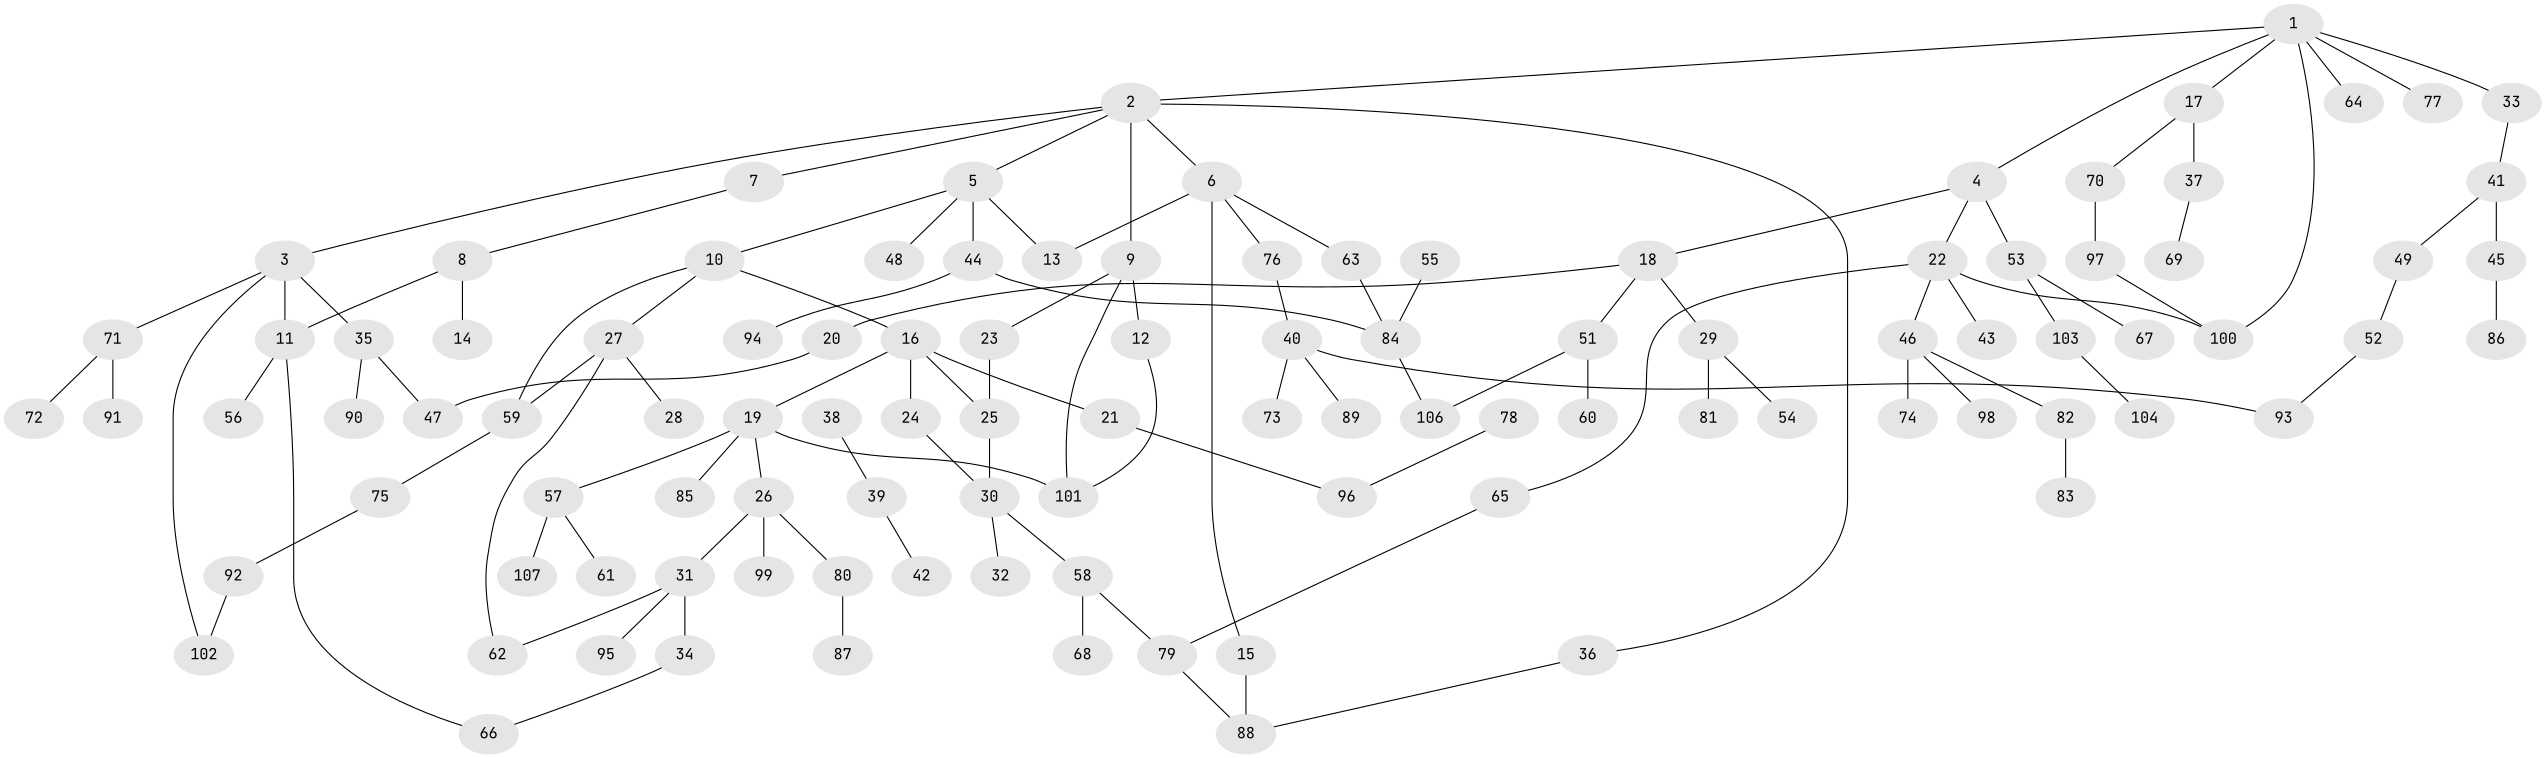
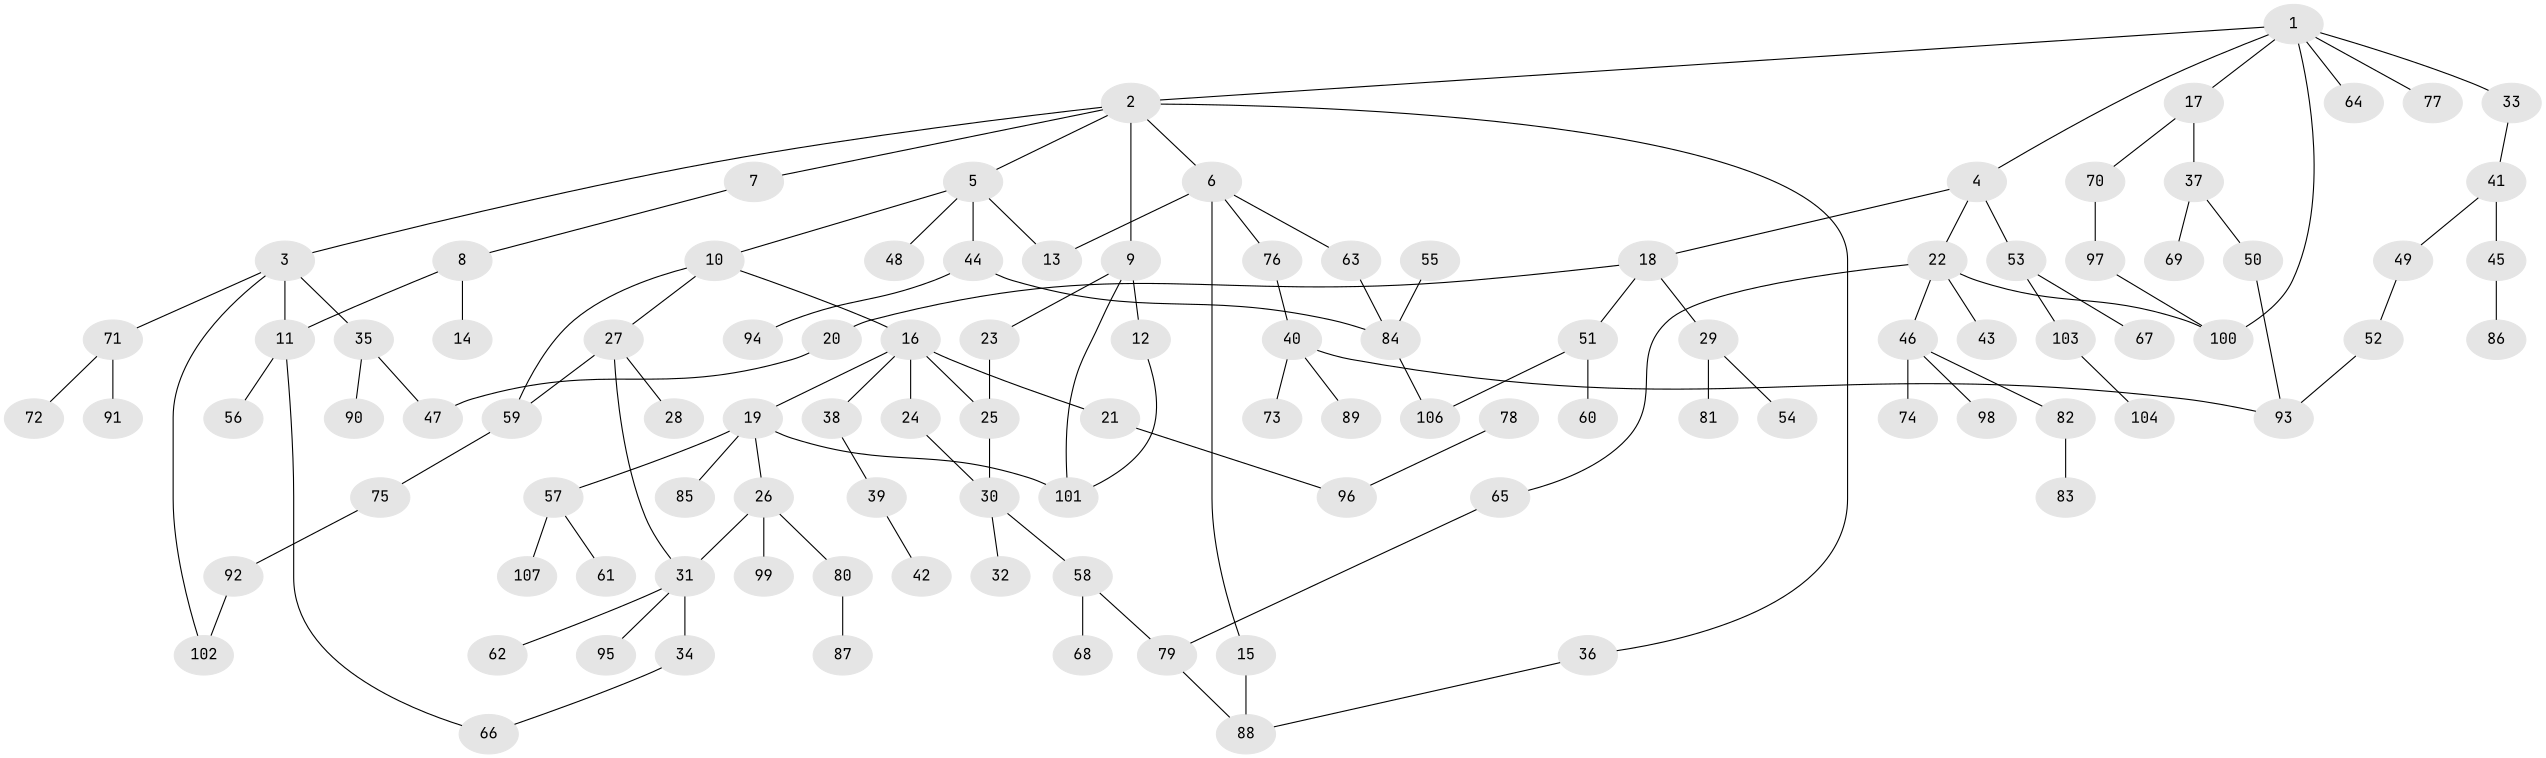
node "50": added
edge "16" -- "38": added
edge "27" -- "62": now "27" -- "31"
